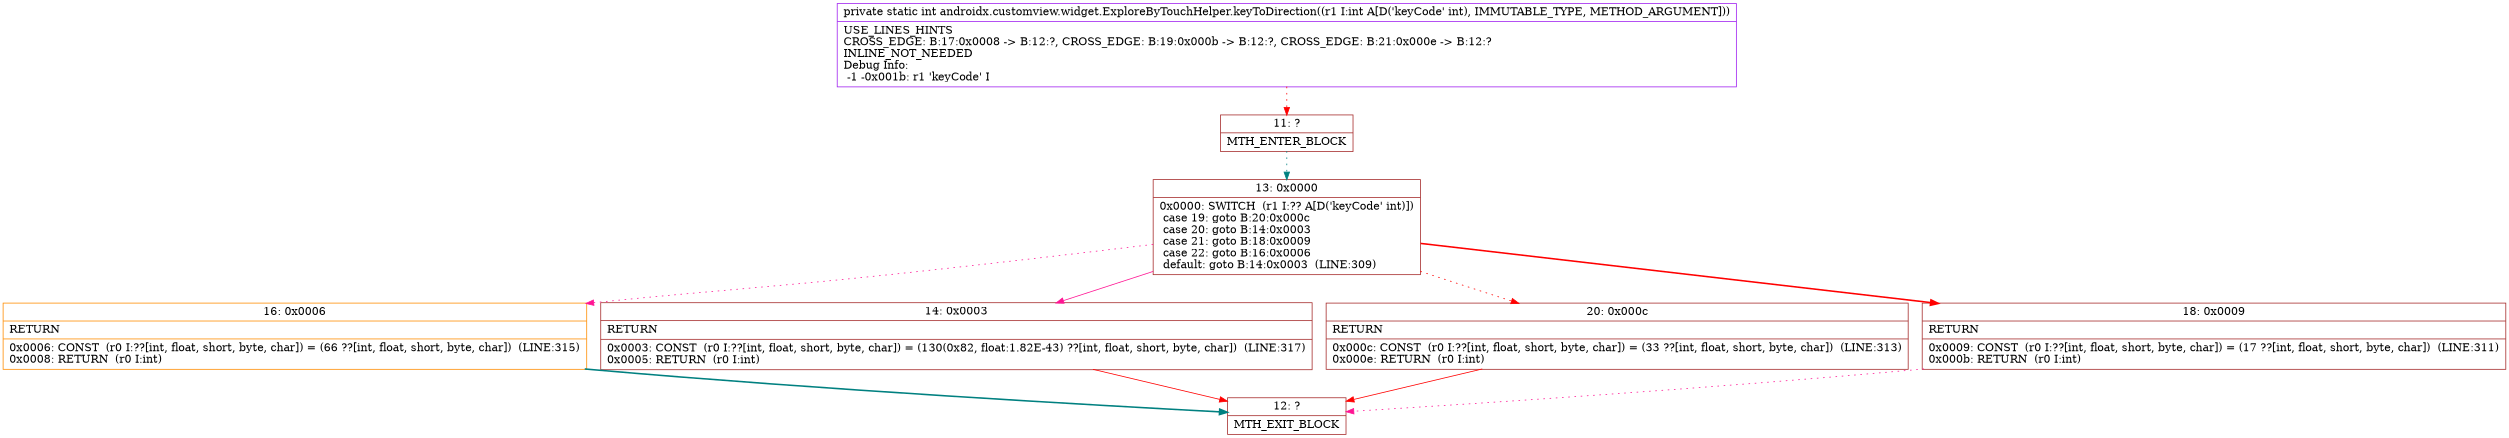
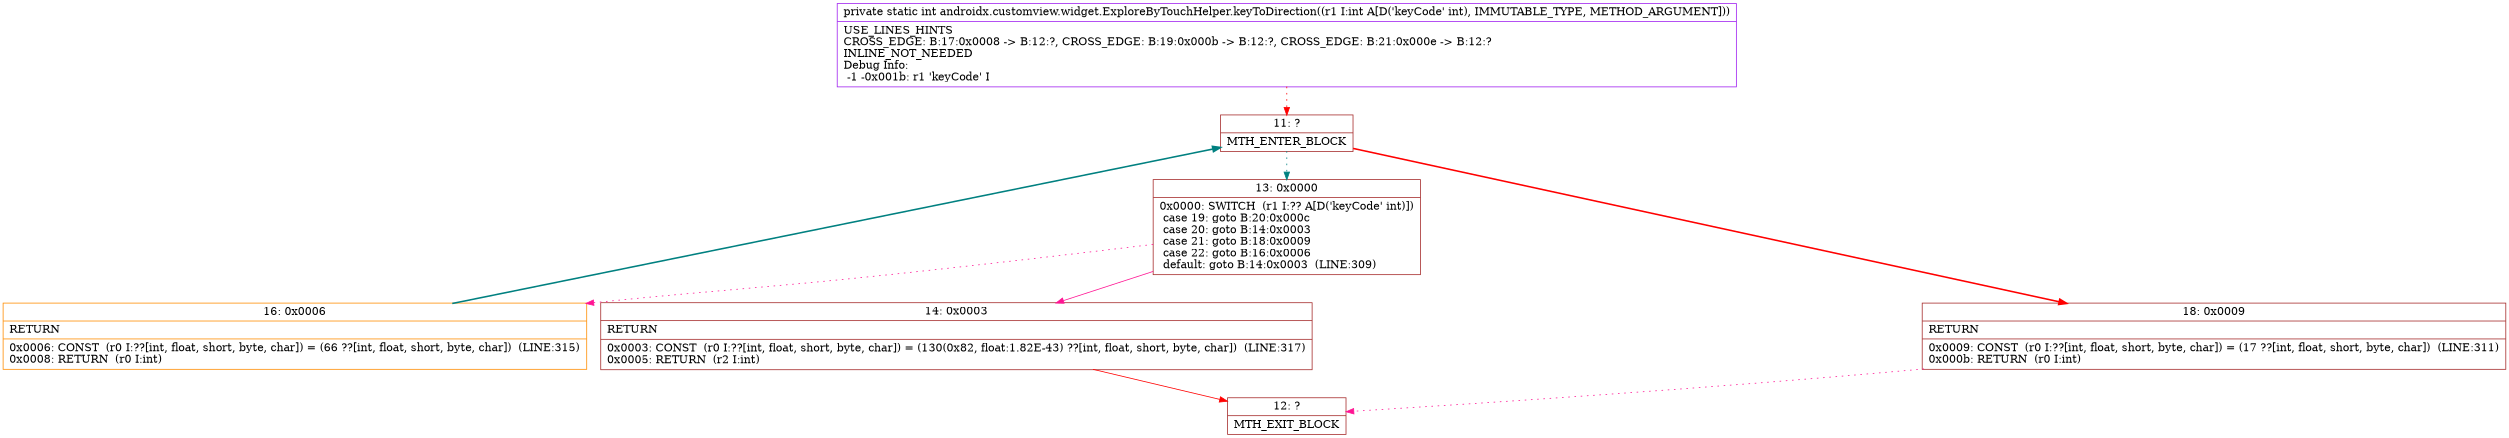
edge "13: 0x0000" -> "18: 0x0009": now "11: ?" -> "18: 0x0009"
node "20: 0x000c": removed
node "14: 0x0003": text "0x0005: RETURN  (r0 I:int)" -> "0x0005: RETURN  (r2 I:int)"
edge "16: 0x0006" -> "12: ?": now "16: 0x0006" -> "11: ?"
